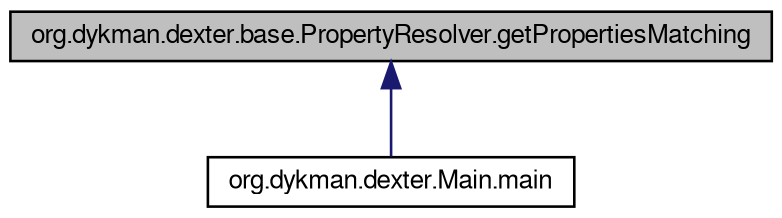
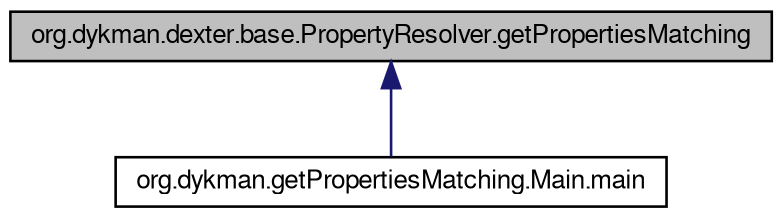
node "org.dykman.dexter.Main.main": label "org.dykman.dexter.Main.main" -> "org.dykman.getPropertiesMatching.Main.main"
